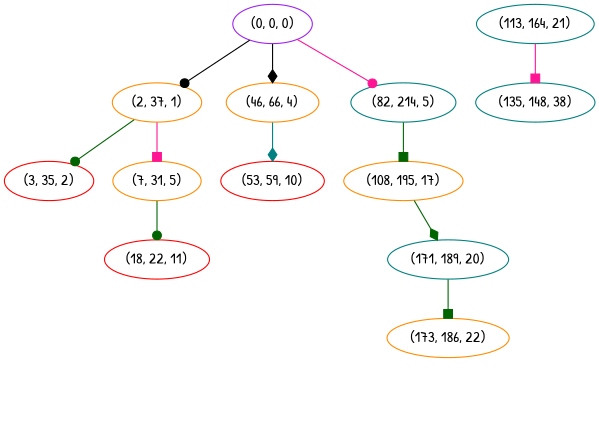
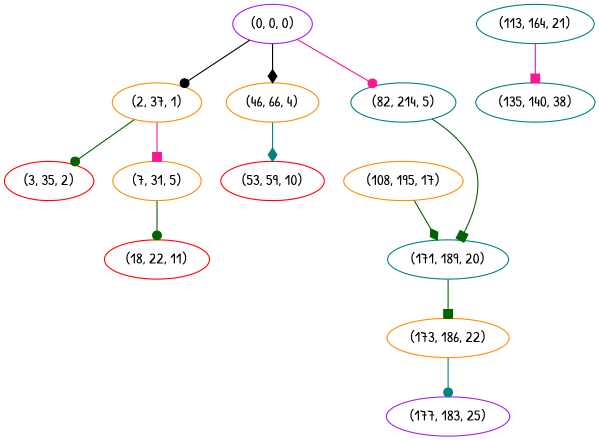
node "(135, 148, 38)": label "(135, 148, 38)" -> "(135, 140, 38)"
edge "(82, 214, 5)" -> "(108, 195, 17)": now "(82, 214, 5)" -> "(171, 189, 20)"
node "(177, 183, 25)": added
